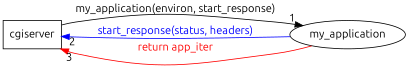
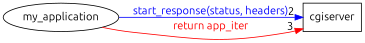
edge "cgiserver" -> "my_application": removed, label "my_application(environ, start_response)"
